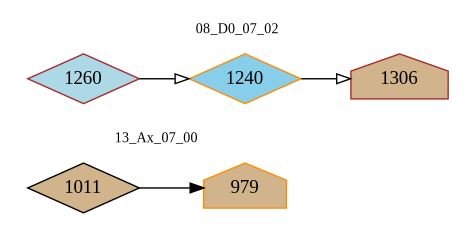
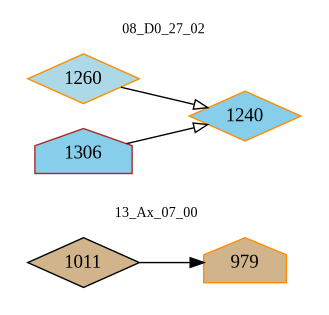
cluster "08_D0_07_02": label "08_D0_07_02" -> "08_D0_27_02"
node "1260": color brown -> darkorange
edge "1240" -> "1306": reversed
node "1306": fillcolor tan -> skyblue
